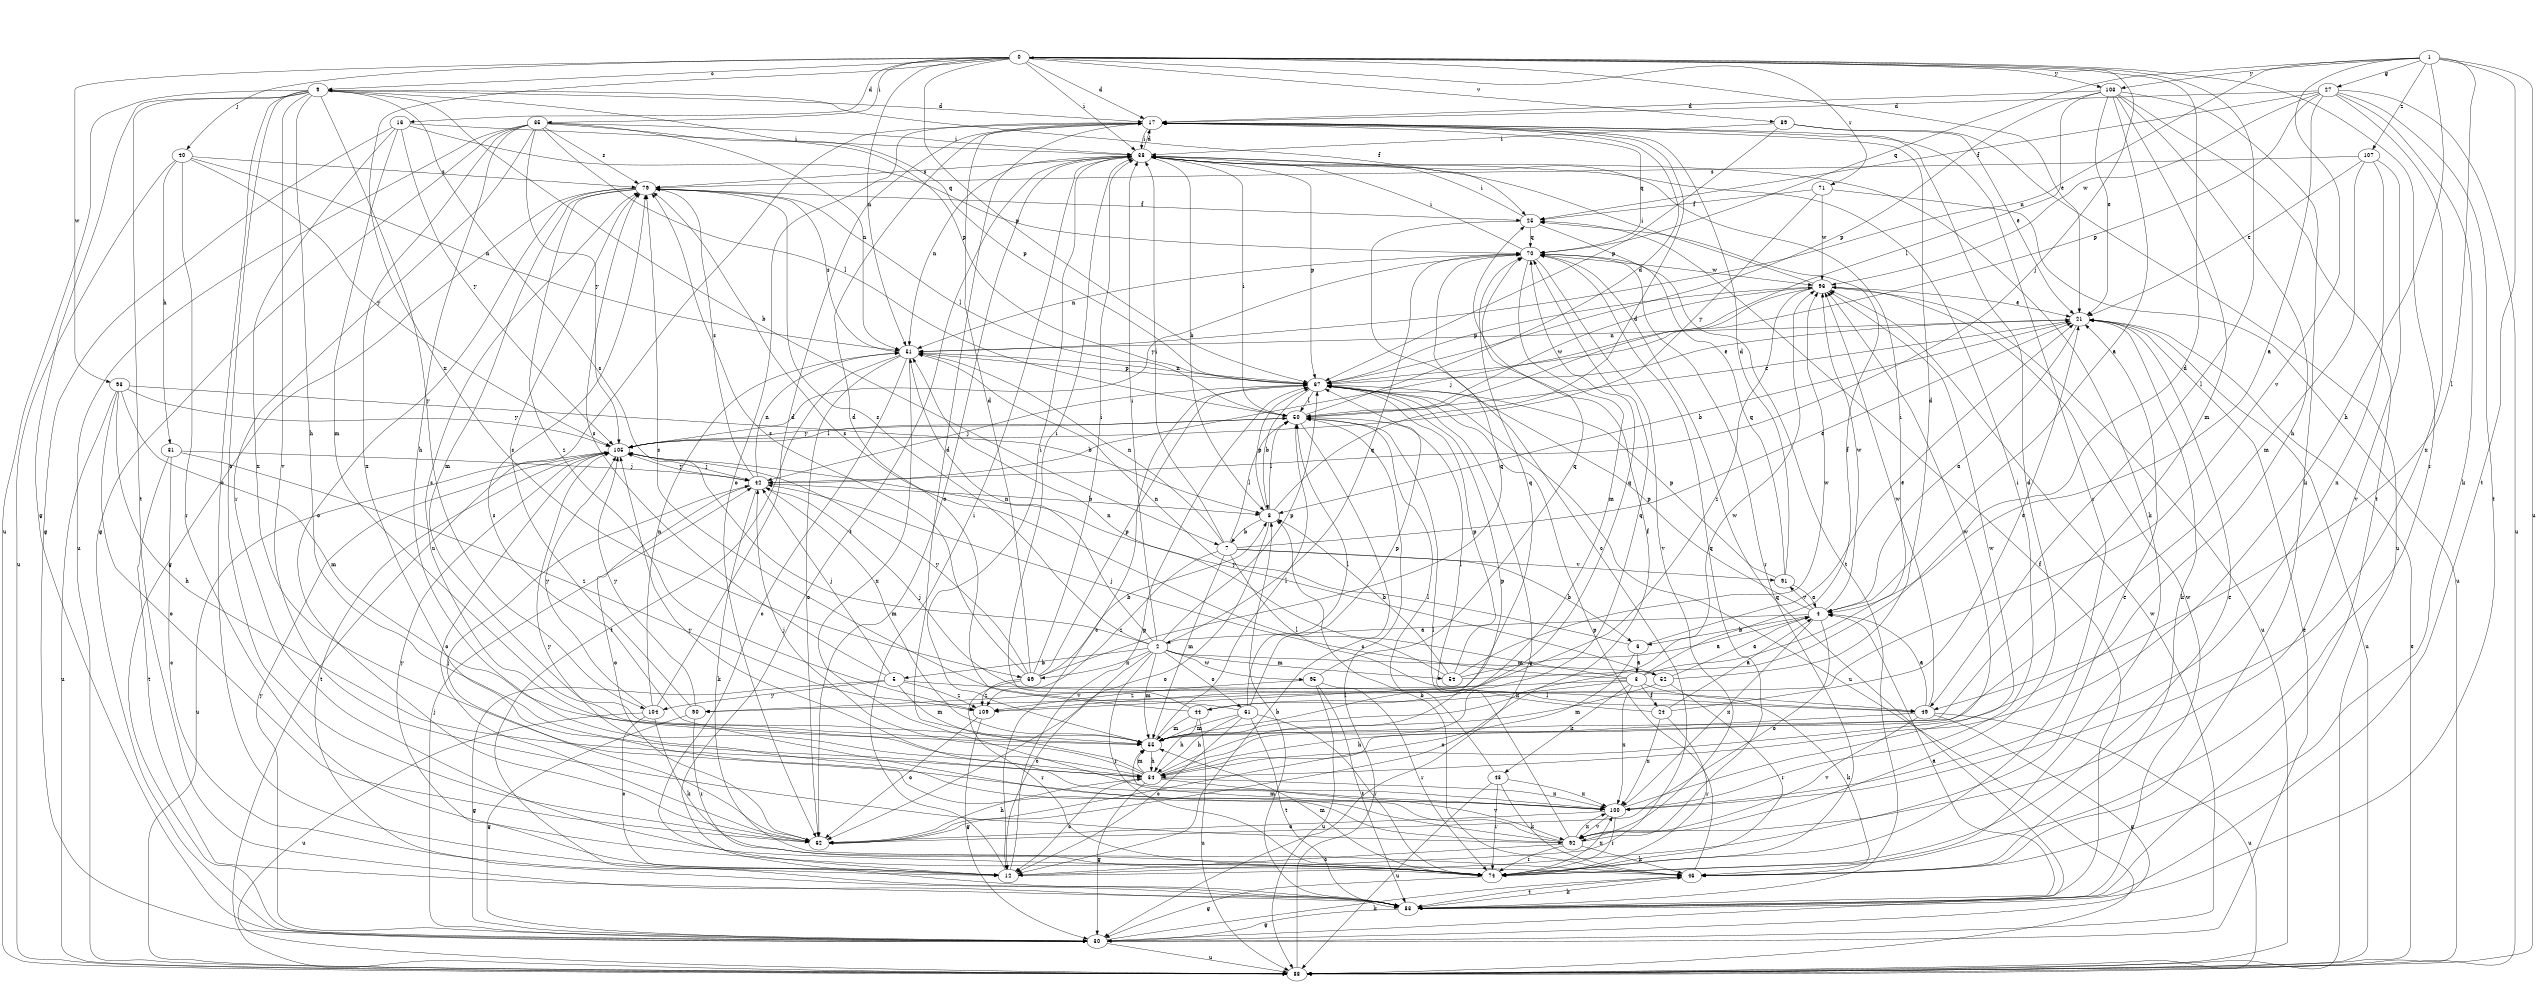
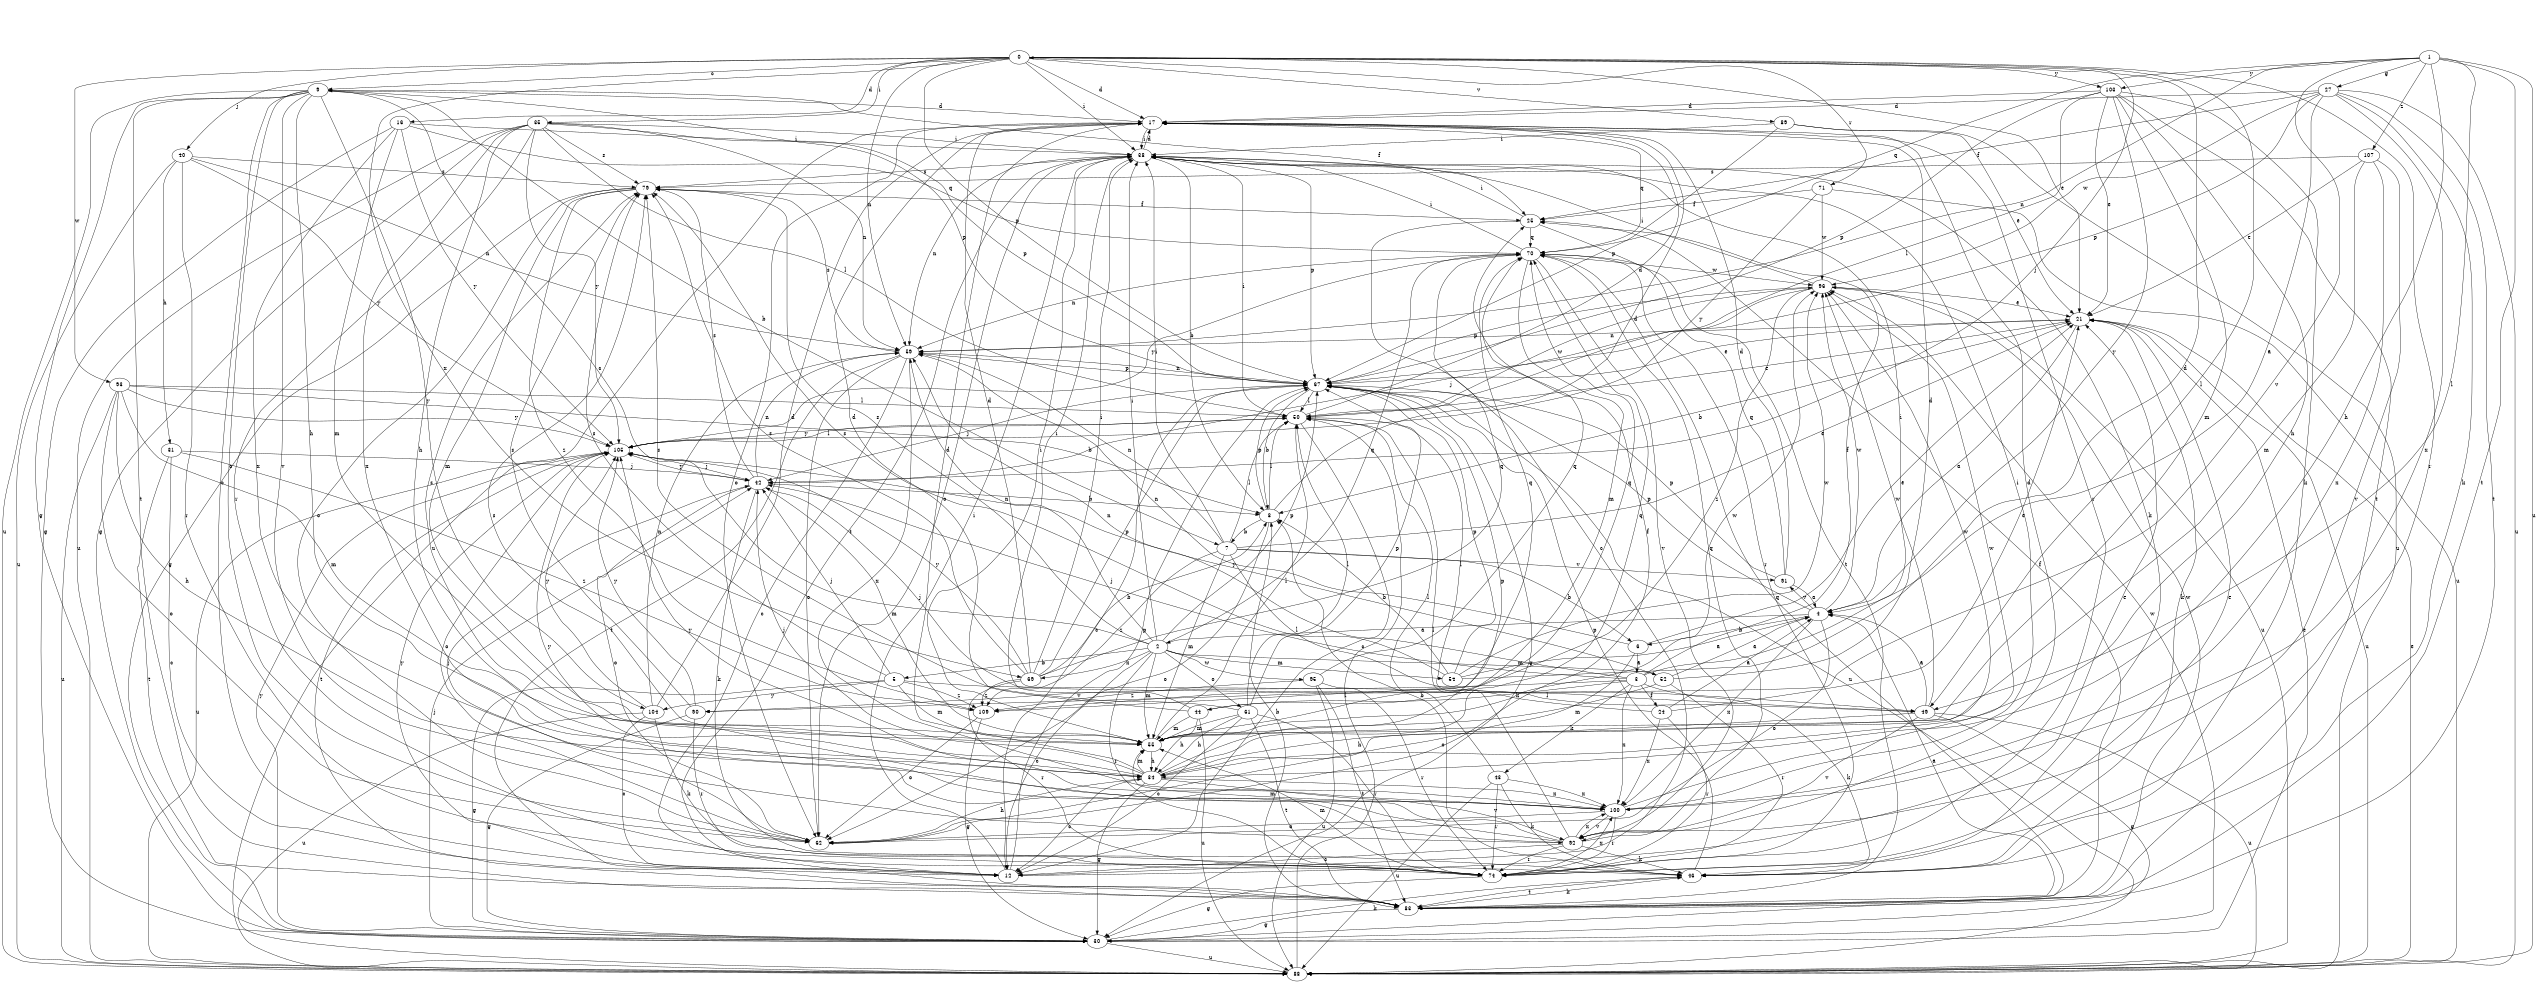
edge "79" -> "50": now "93" -> "50"
node "51": label "51" -> "59"
edge "103" -> "4": label "a" -> "y"
